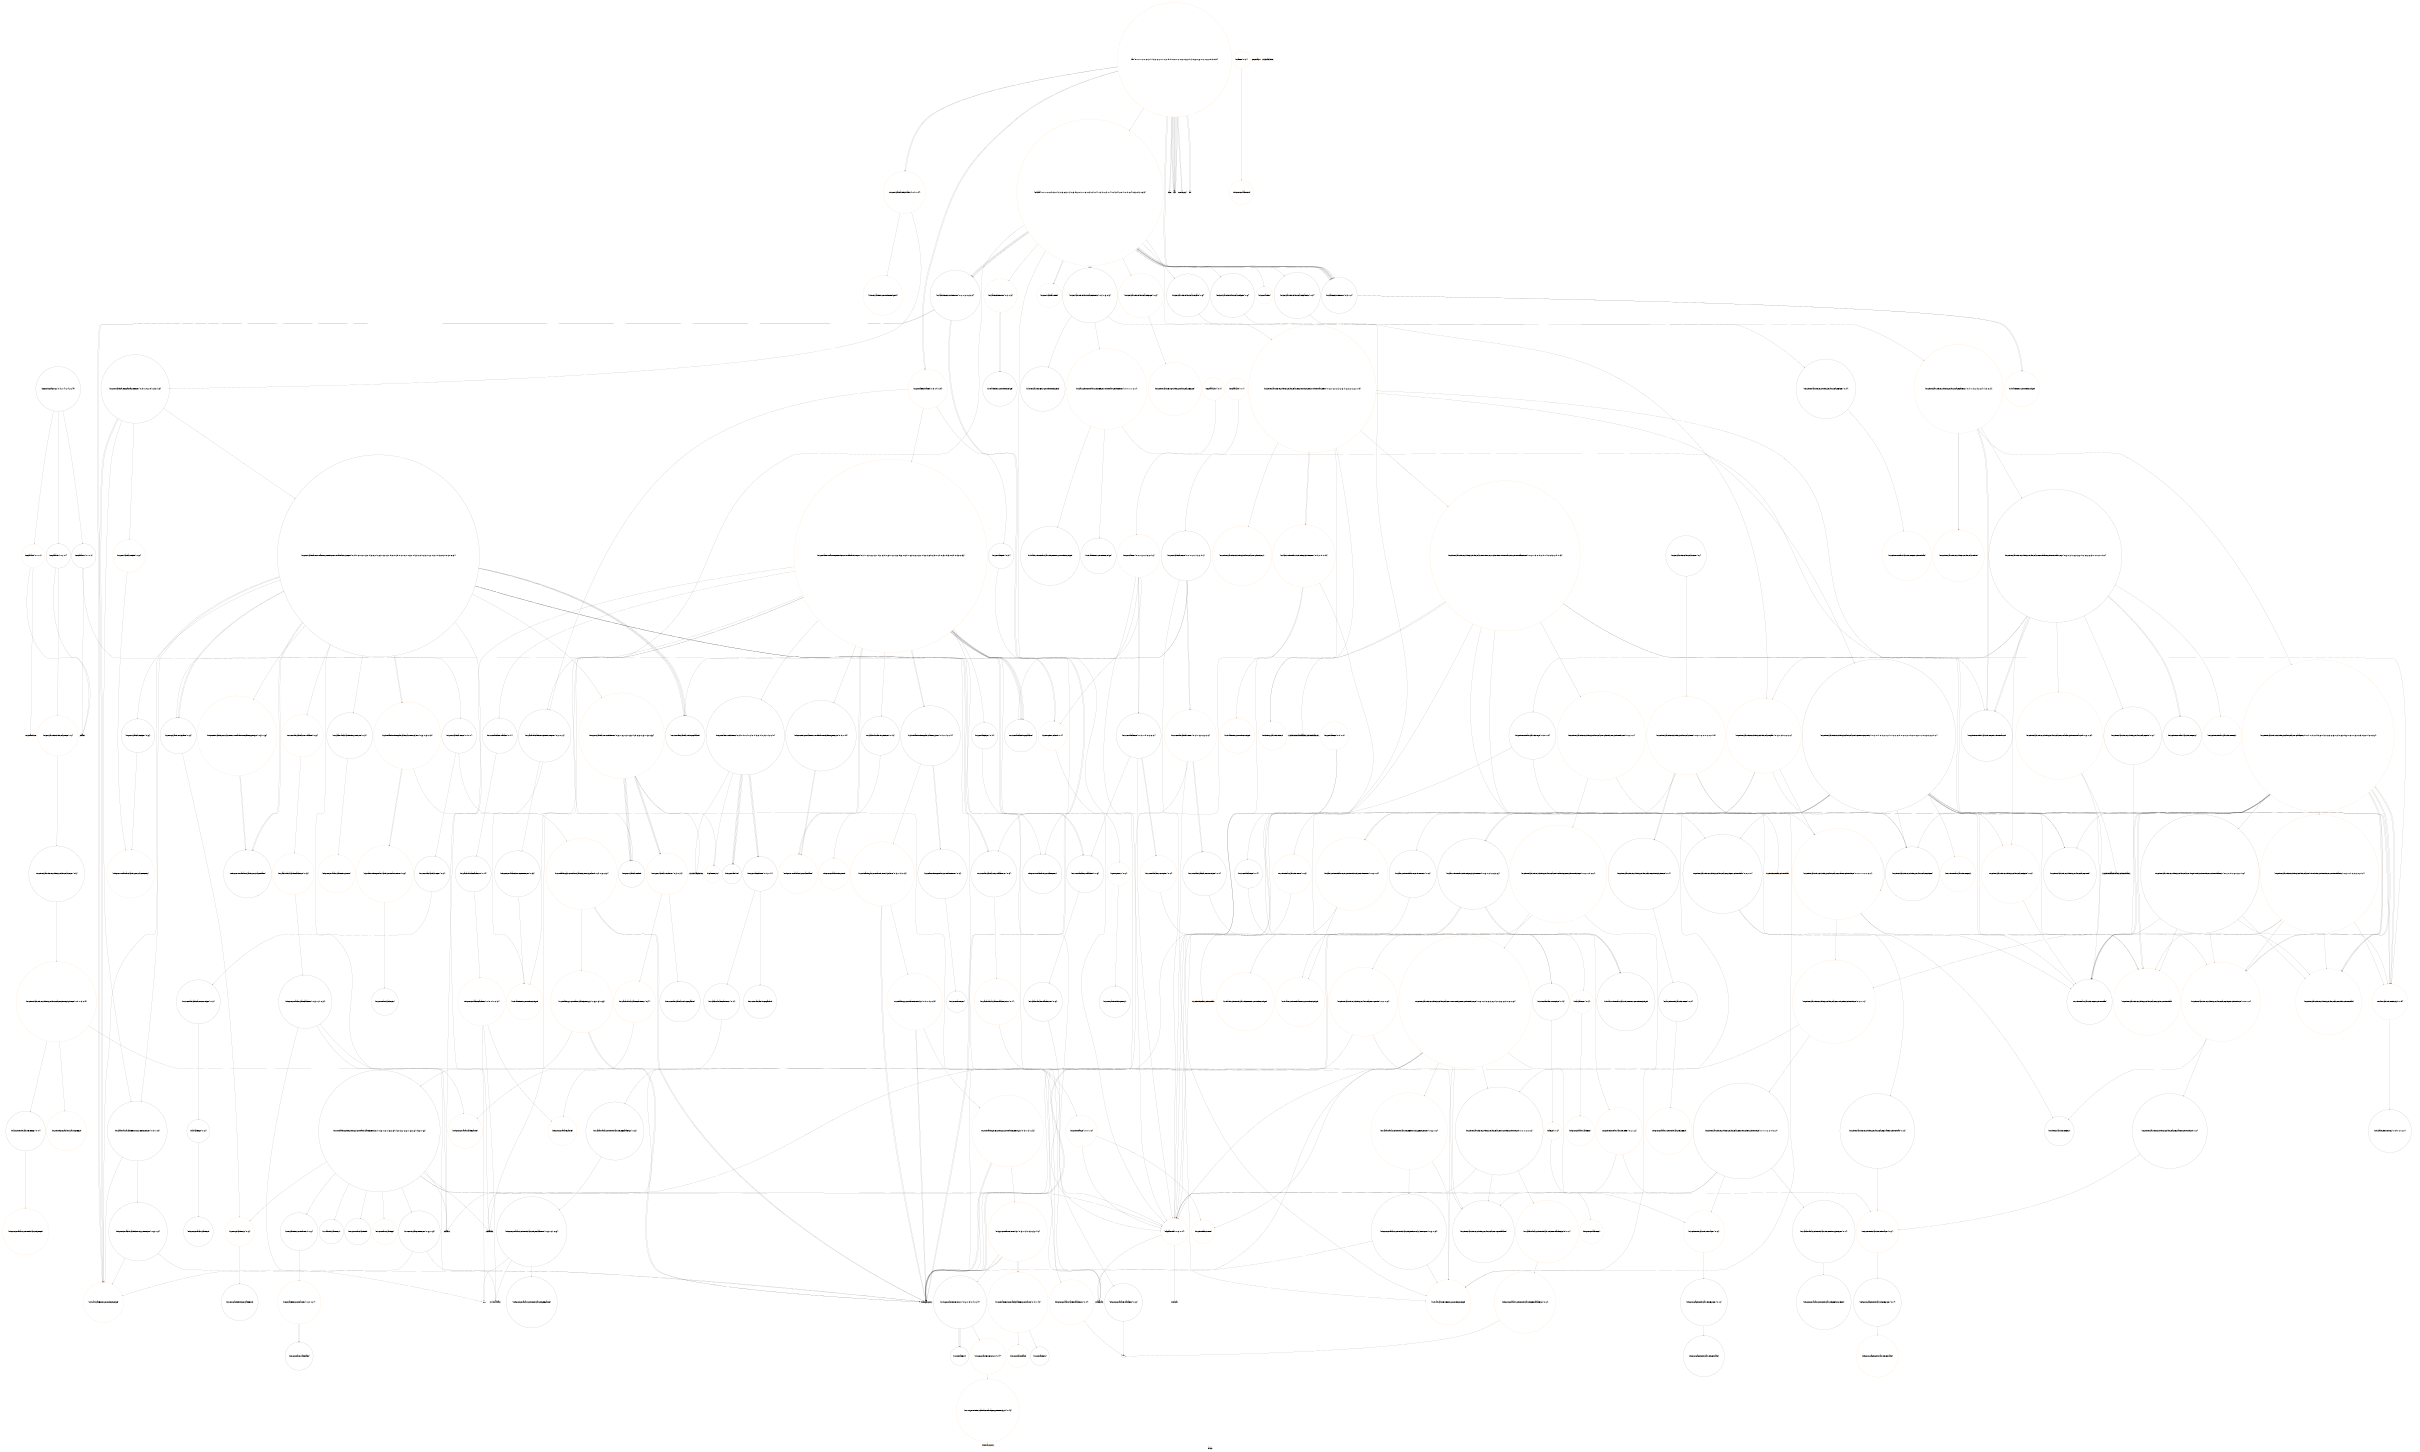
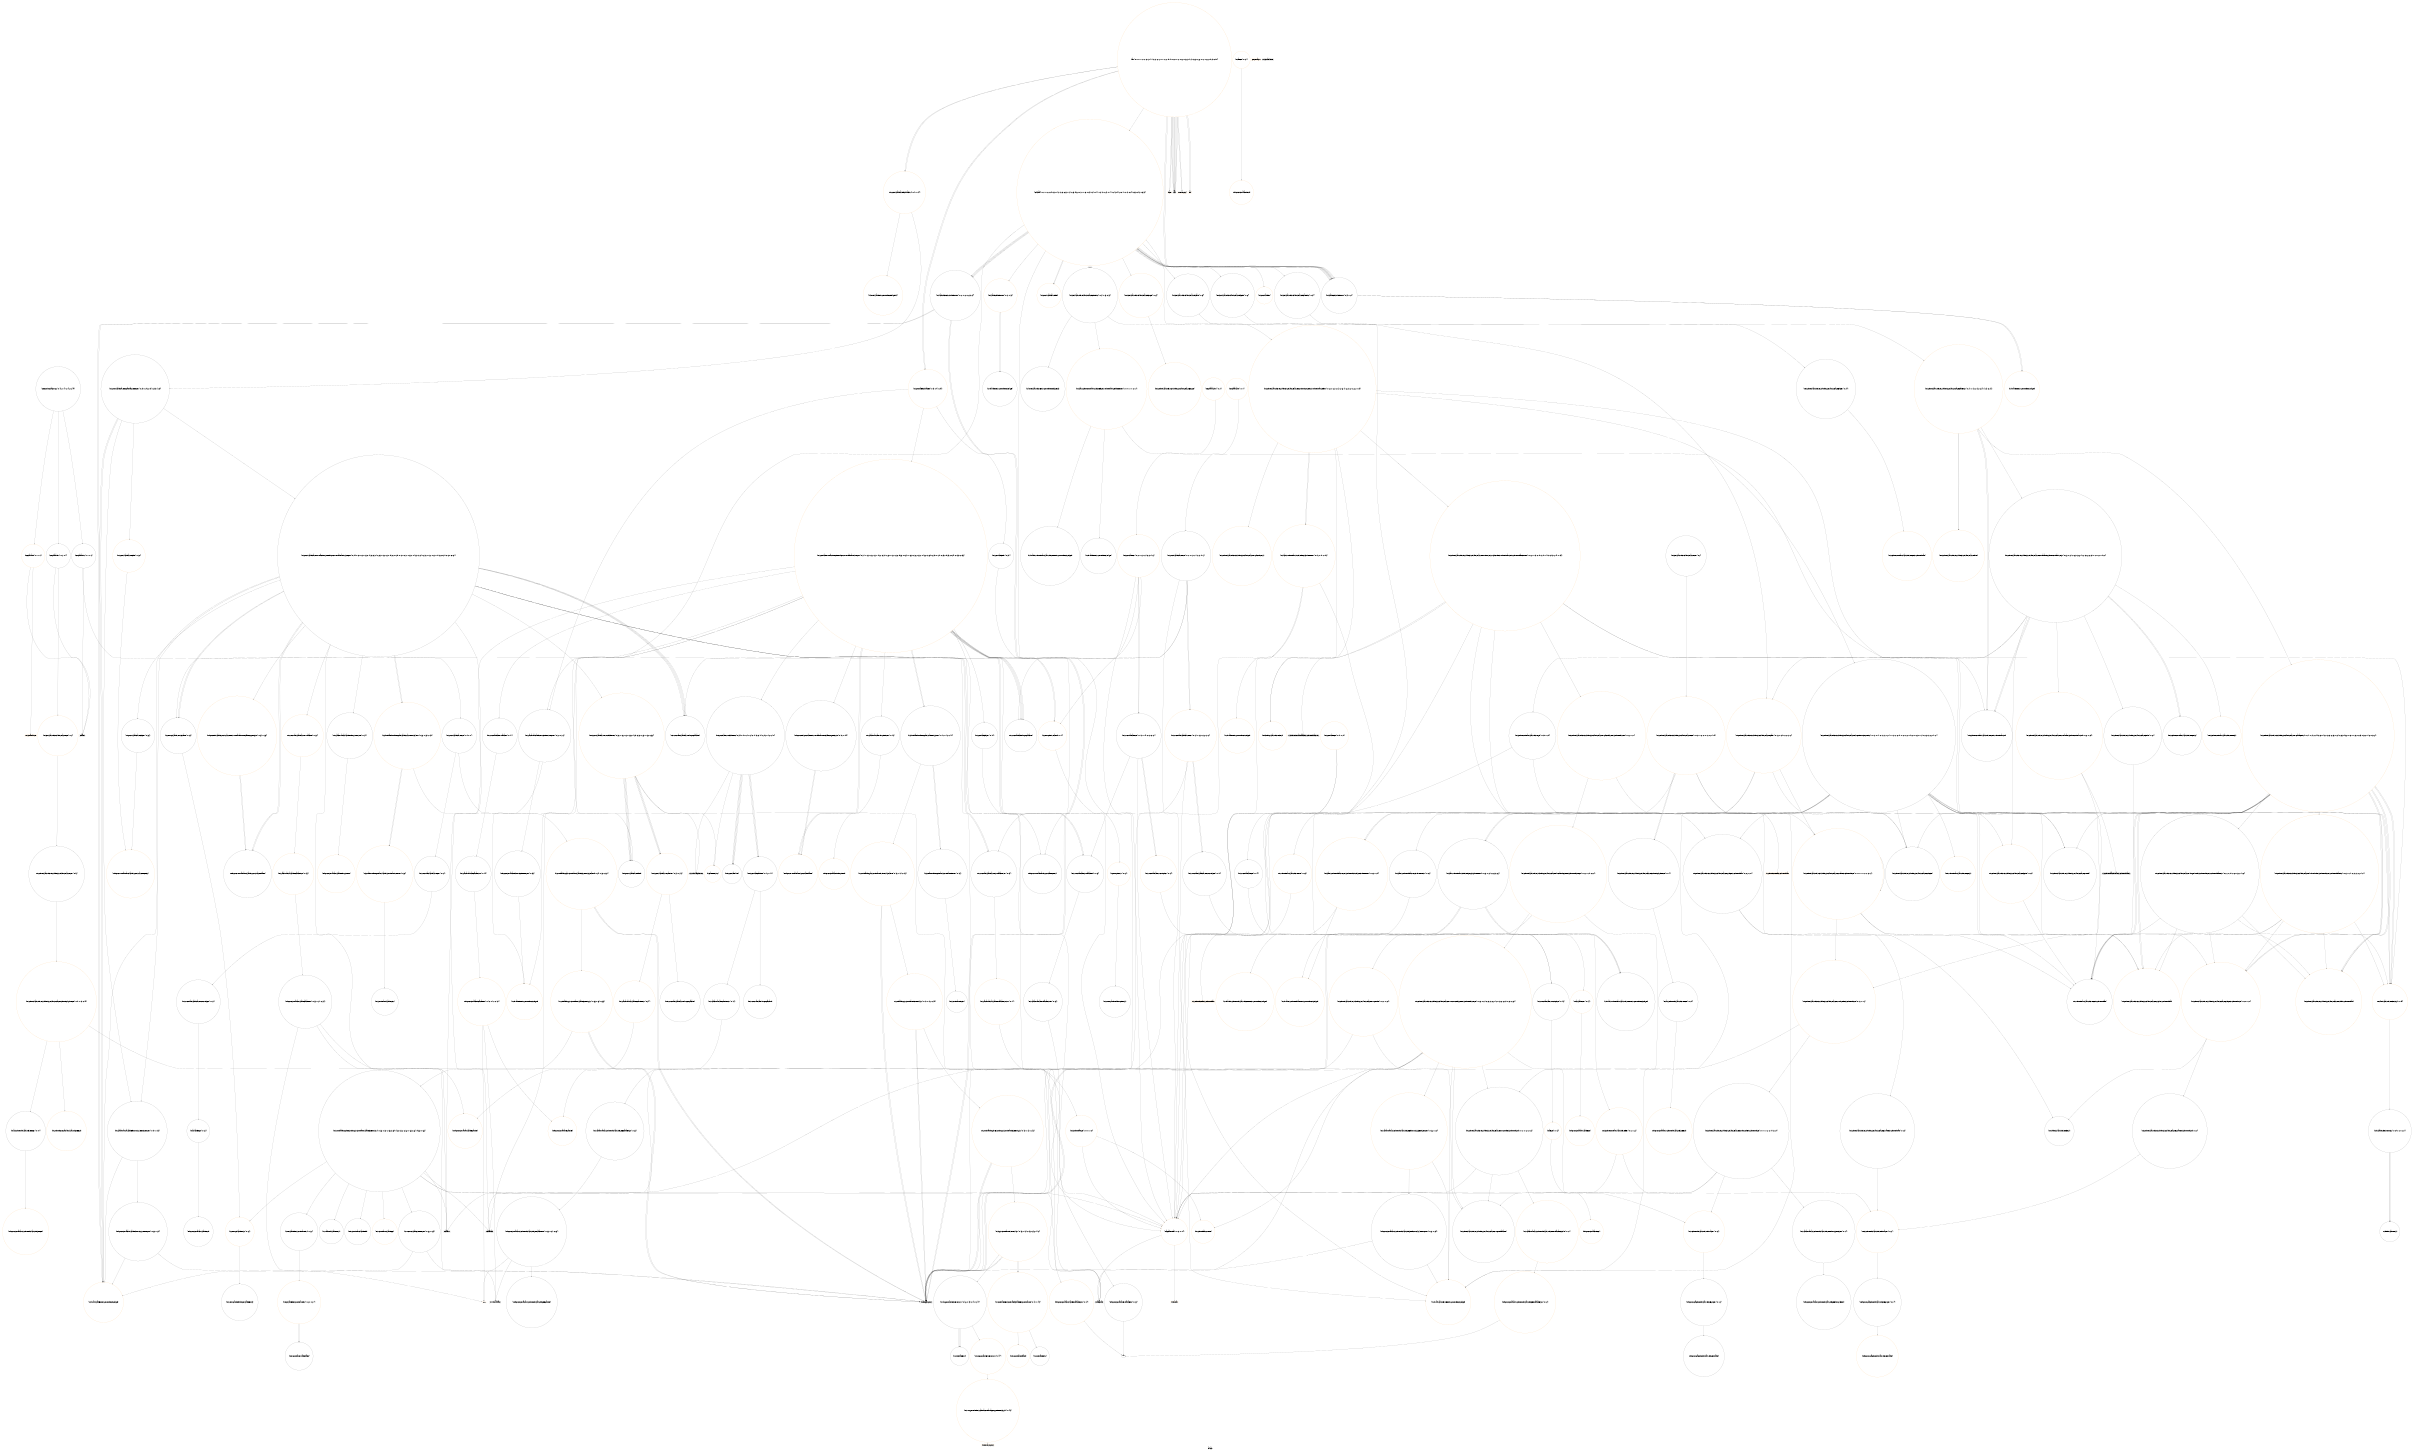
node "{_ZStltIiiEbRKSt4pairIT_T0_ES5_}": added
